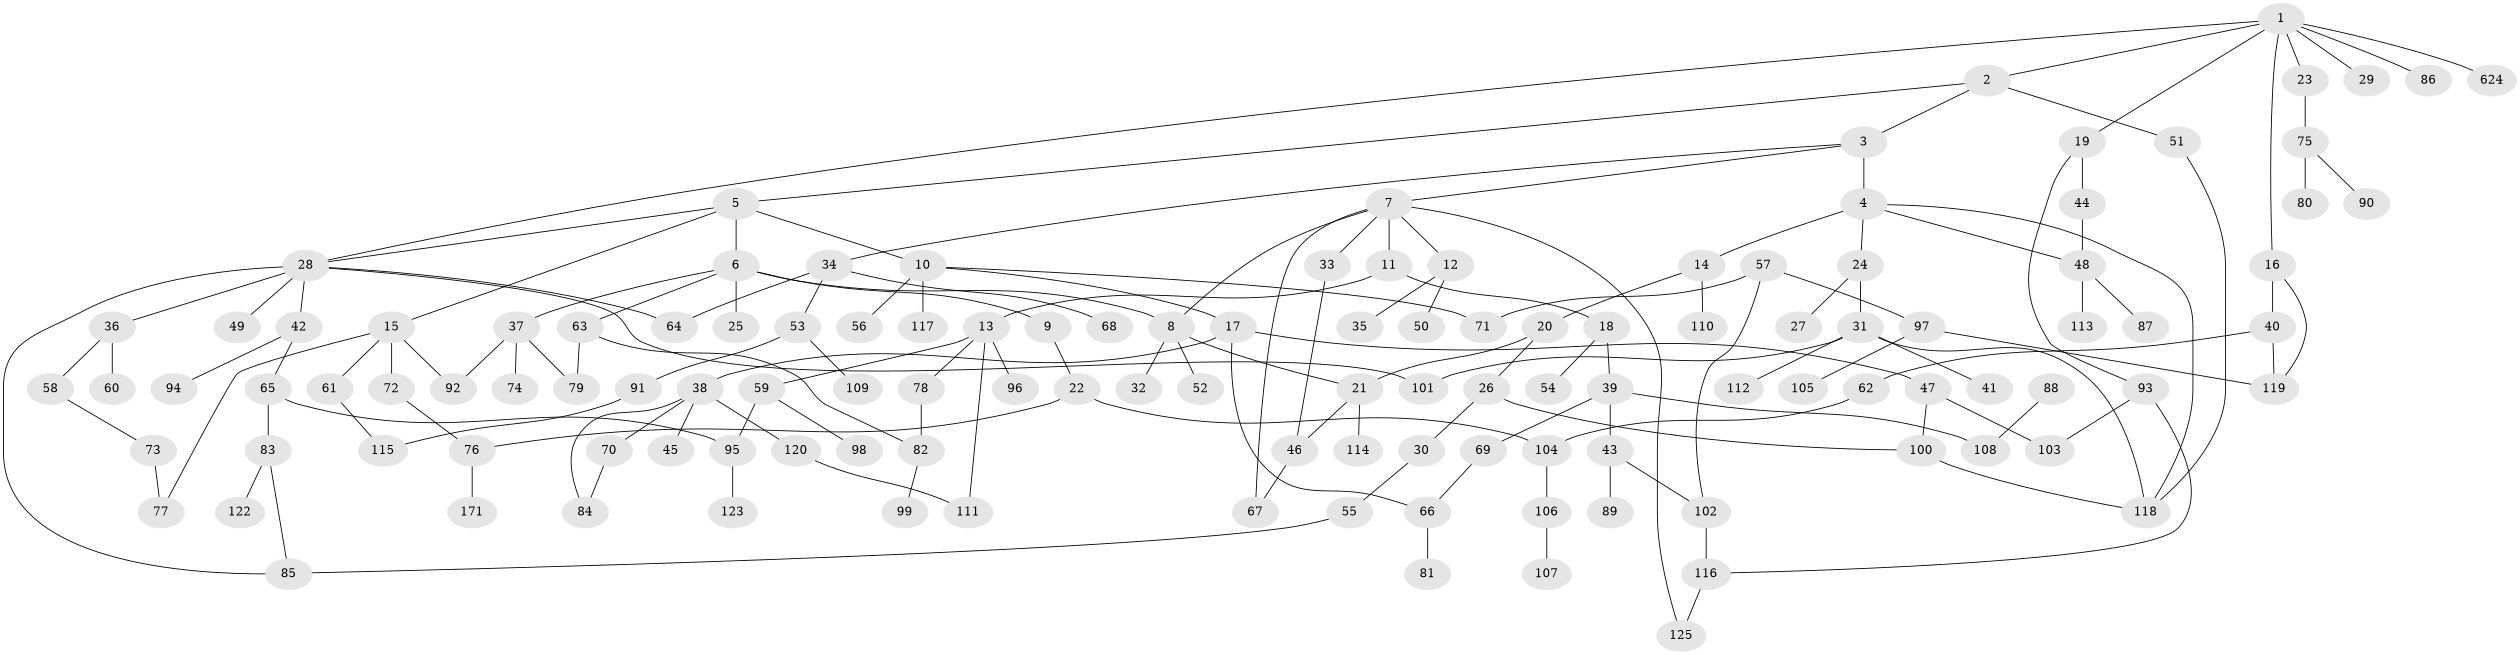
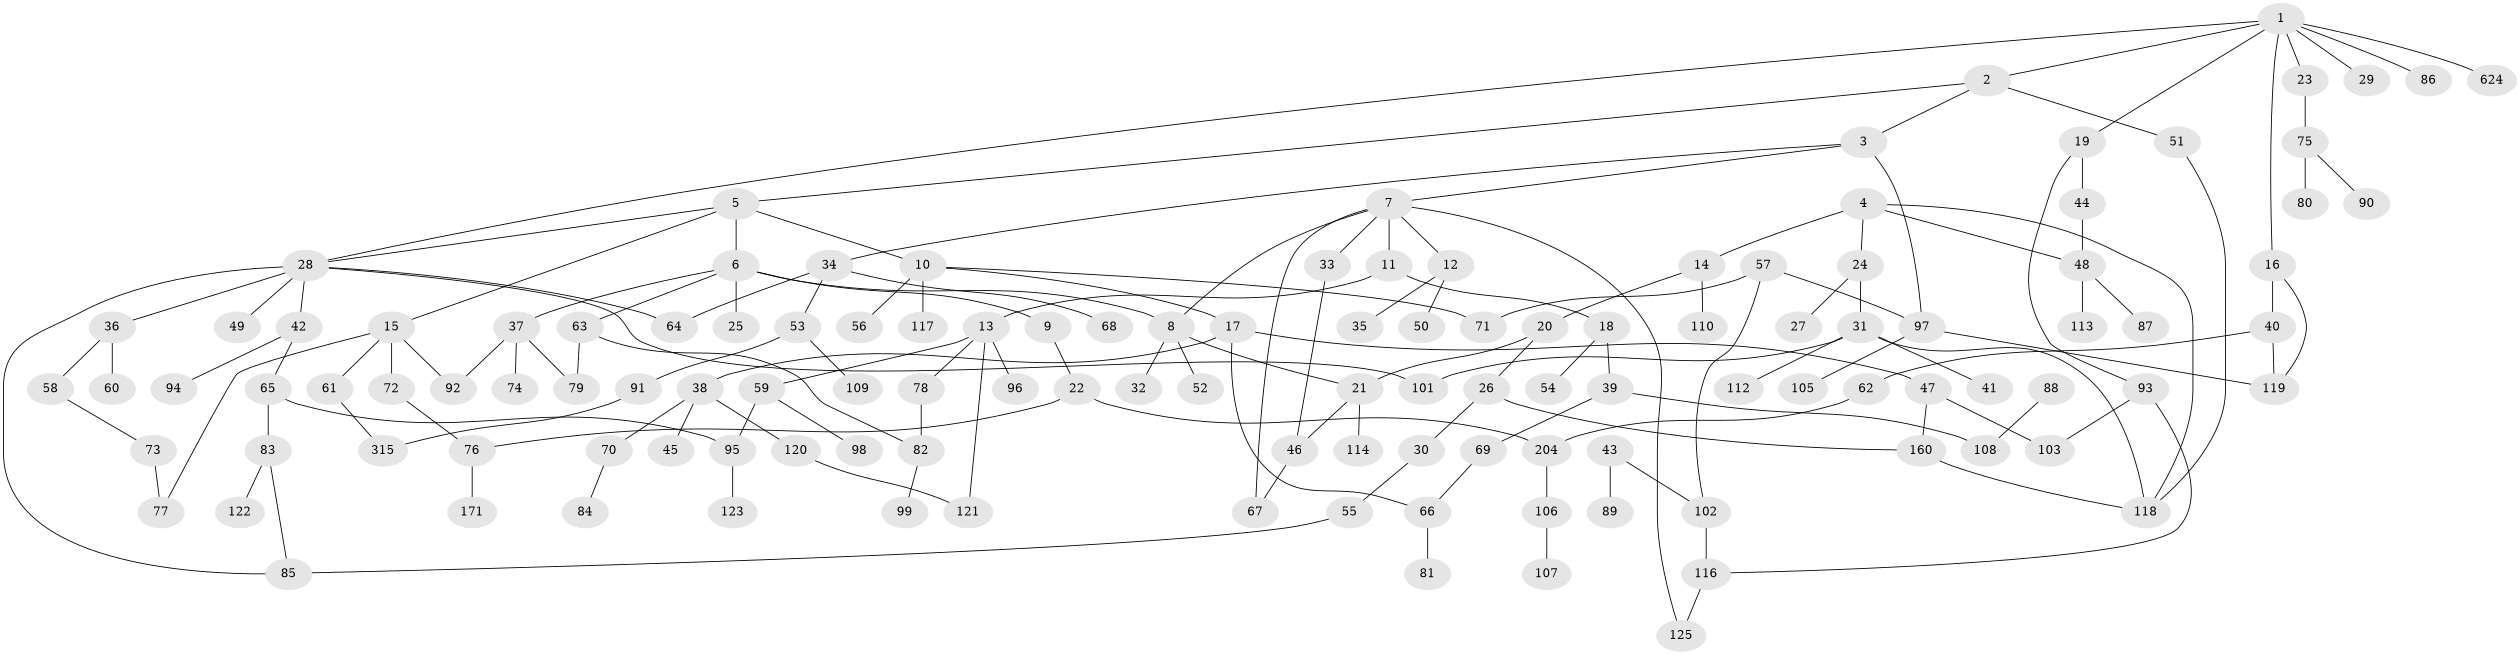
edge "3" -- "4": now "3" -- "97"
edge "39" -- "43": removed
edge "38" -- "84": removed
node "115": label "115" -> "315"
node "104": label "104" -> "204"
node "100": label "100" -> "160"
node "111": label "111" -> "121"
